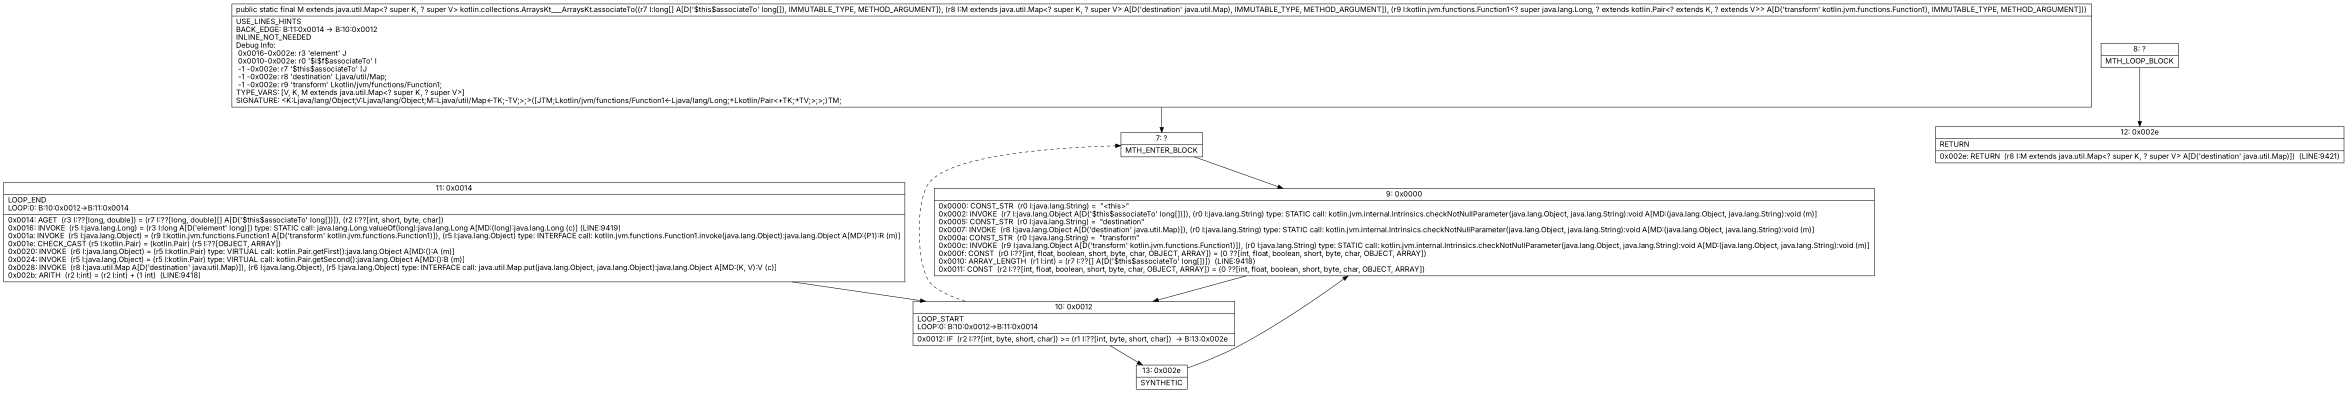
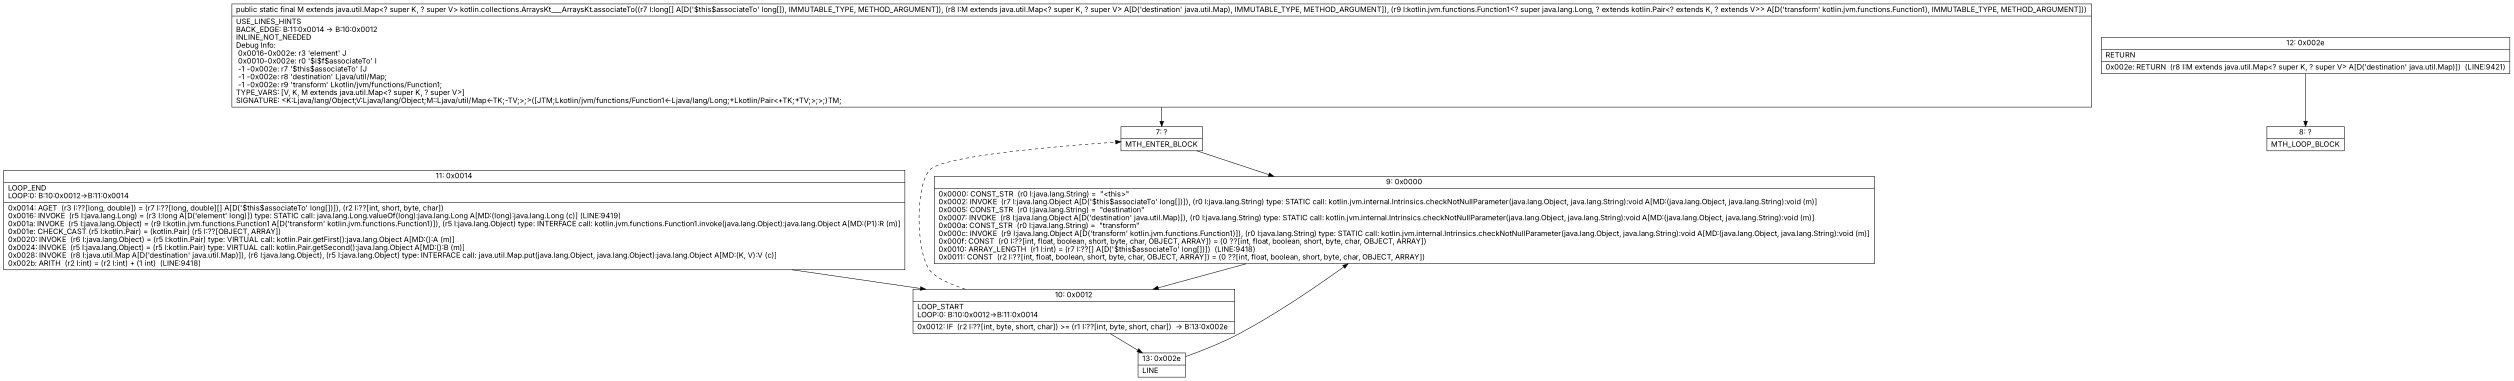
edge "8: ?" -> "12: 0x002e": reversed
node "13: 0x002e": text "SYNTHETIC" -> "LINE"
